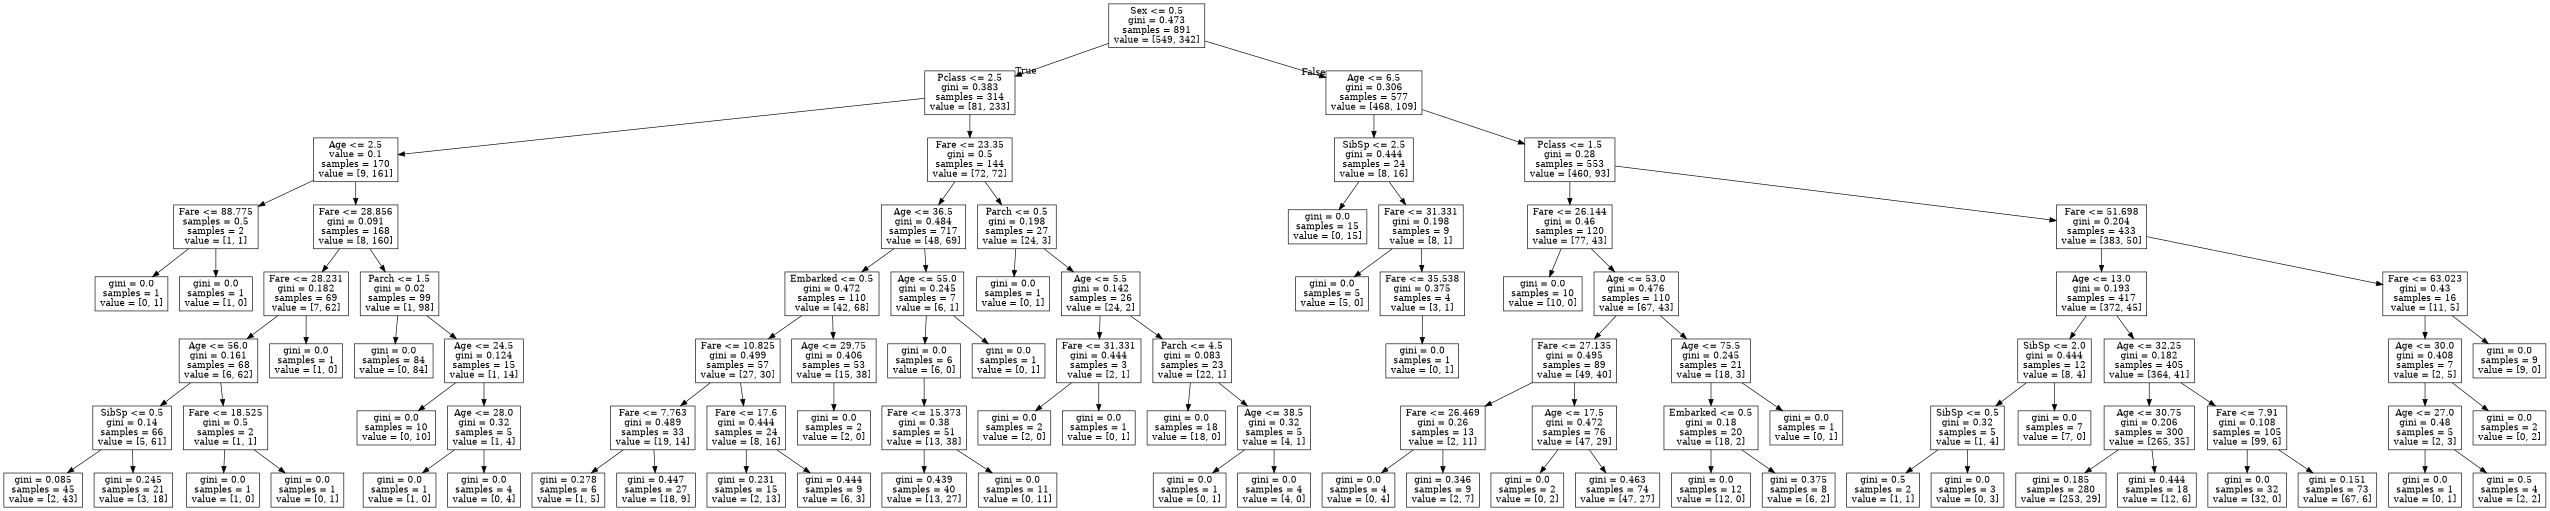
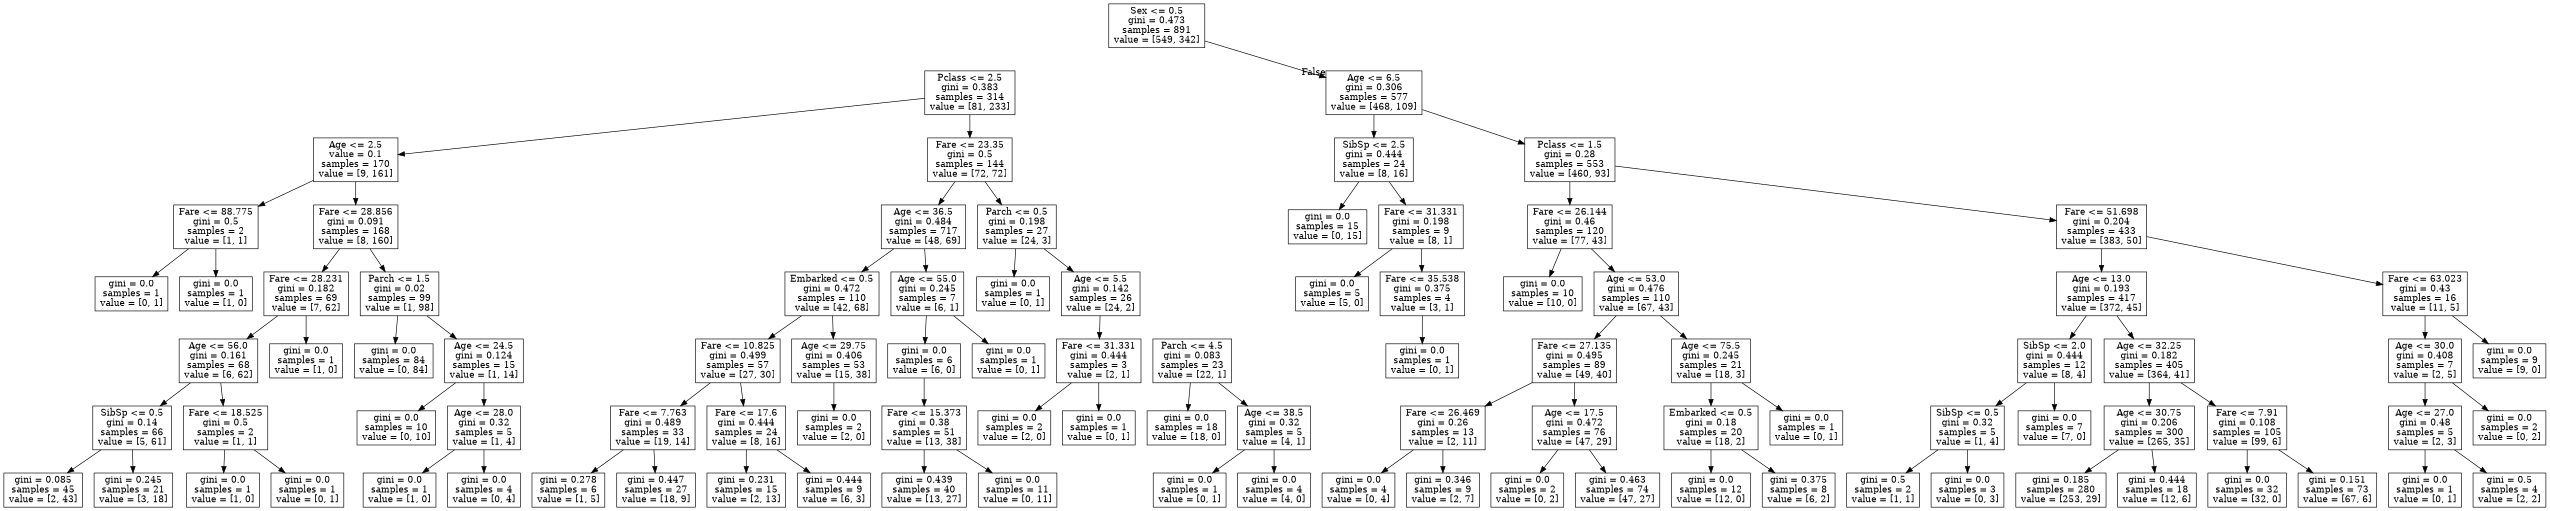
edge "Sex <= 0.5 gini = 0.473 samples = 891 value = [549, 342]" -> "Pclass <= 2.5 gini = 0.383 samples = 314 value = [81, 233]": removed
node "Fare <= 88.775 samples = 0.5 samples = 2 value = [1, 1]": label "Fare <= 88.775 samples = 0.5 samples = 2 value = [1, 1]" -> "Fare <= 88.775 gini = 0.5 samples = 2 value = [1, 1]"
edge "Age <= 5.5 gini = 0.142 samples = 26 value = [24, 2]" -> "Parch <= 4.5 gini = 0.083 samples = 23 value = [22, 1]": removed
